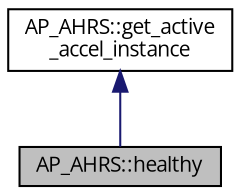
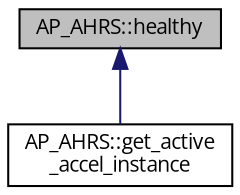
edge "AP_AHRS::healthy" -> "AP_AHRS::get_active _accel_instance": reversed
